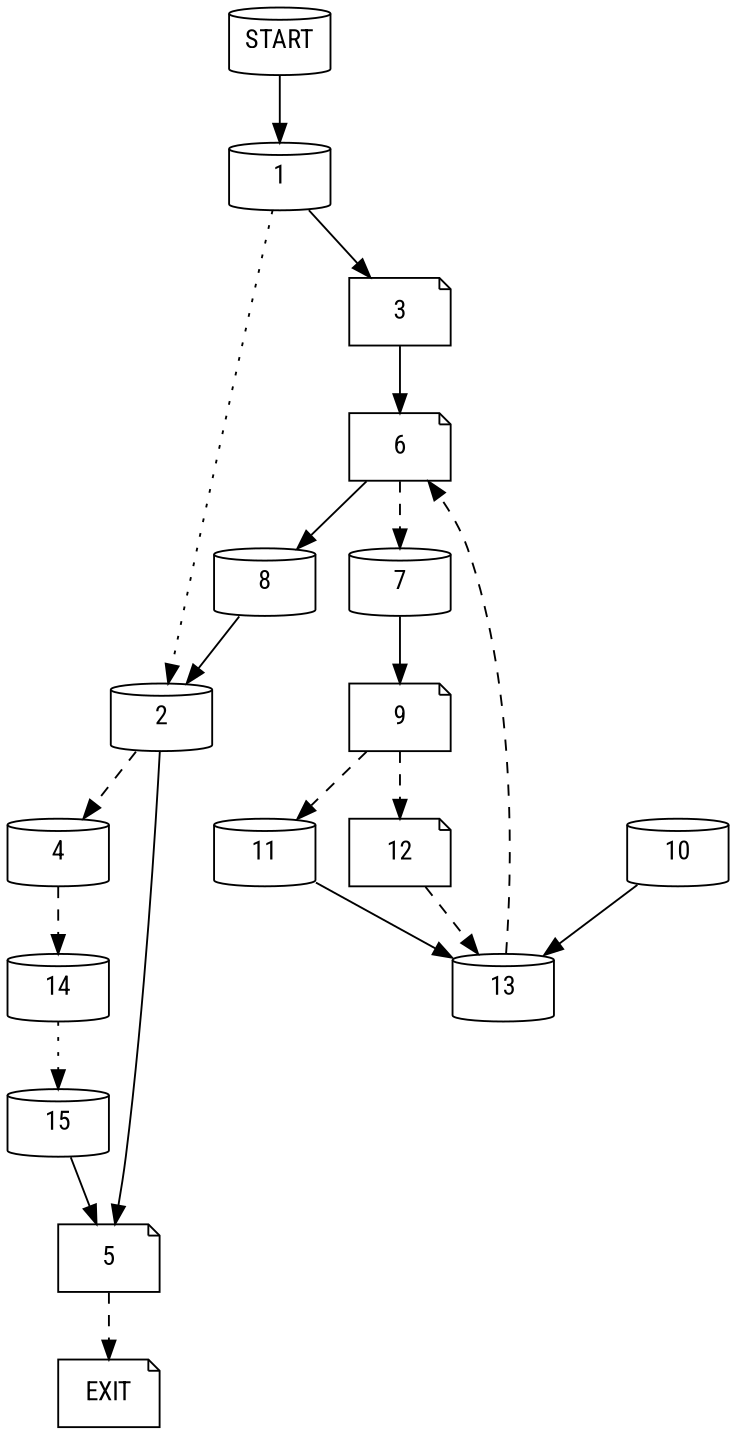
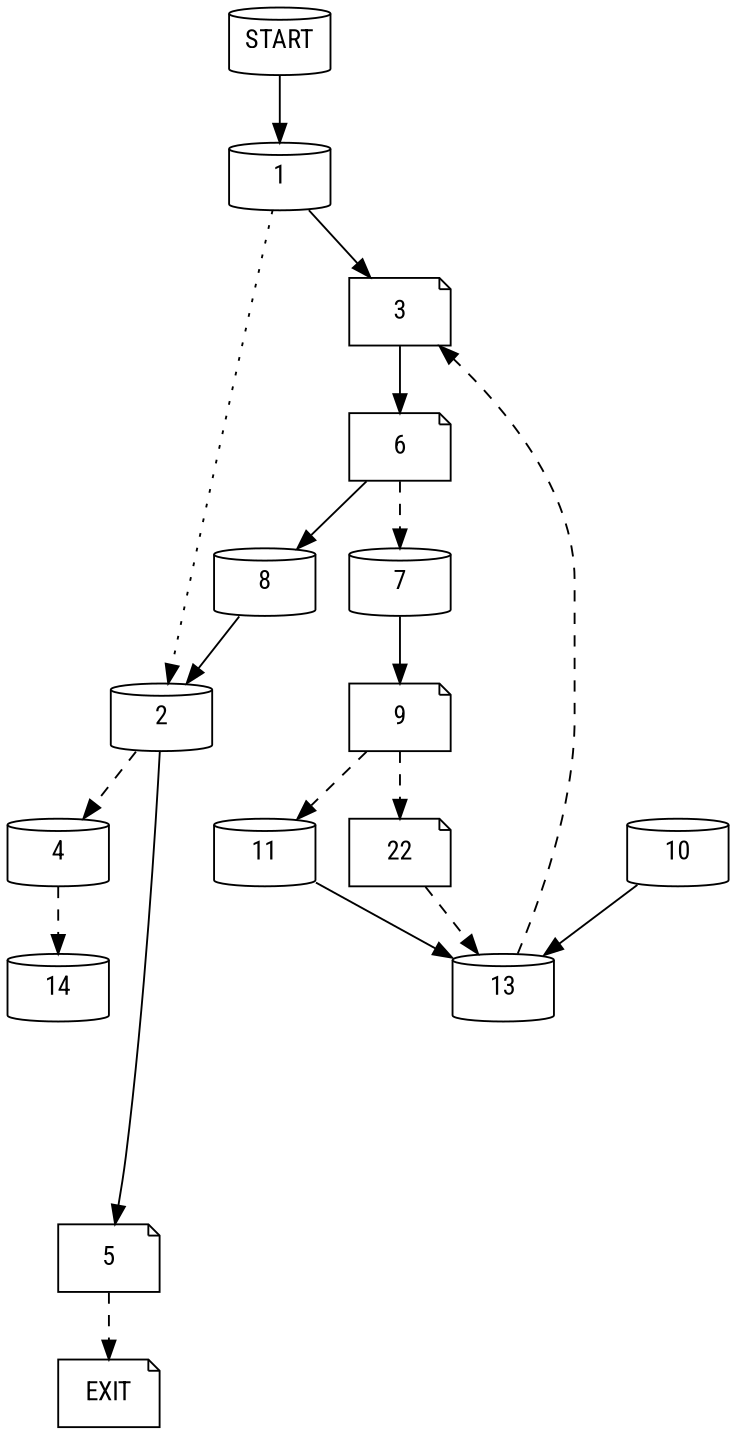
edge "13" -> "6": now "13" -> "3"
node "12": label "12" -> "22"
node "15": removed
